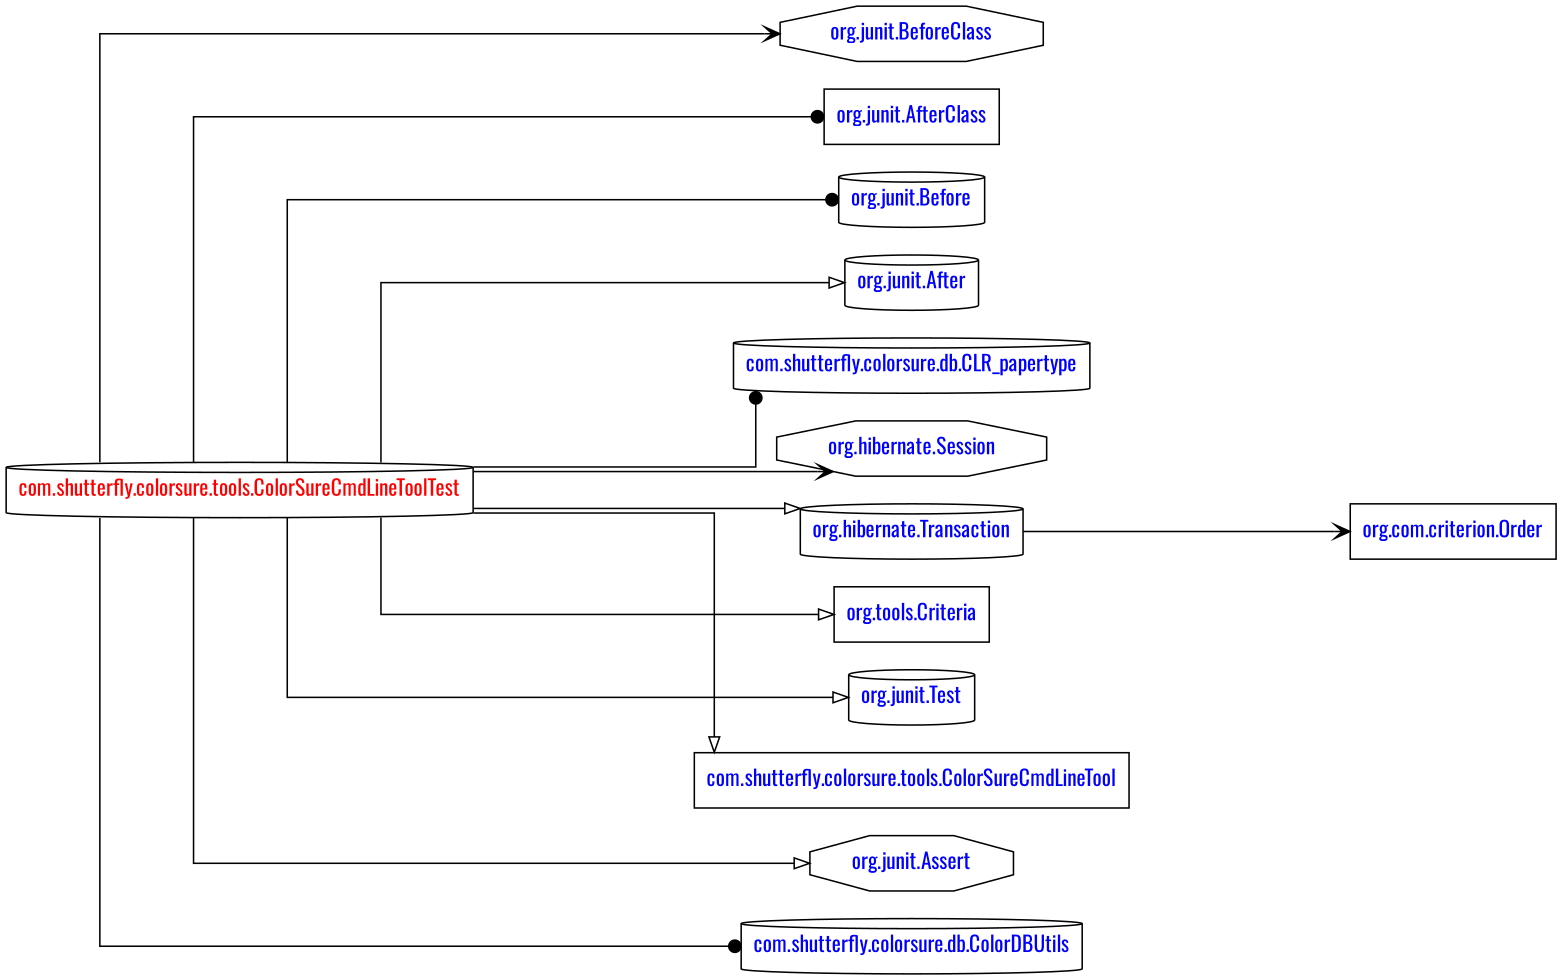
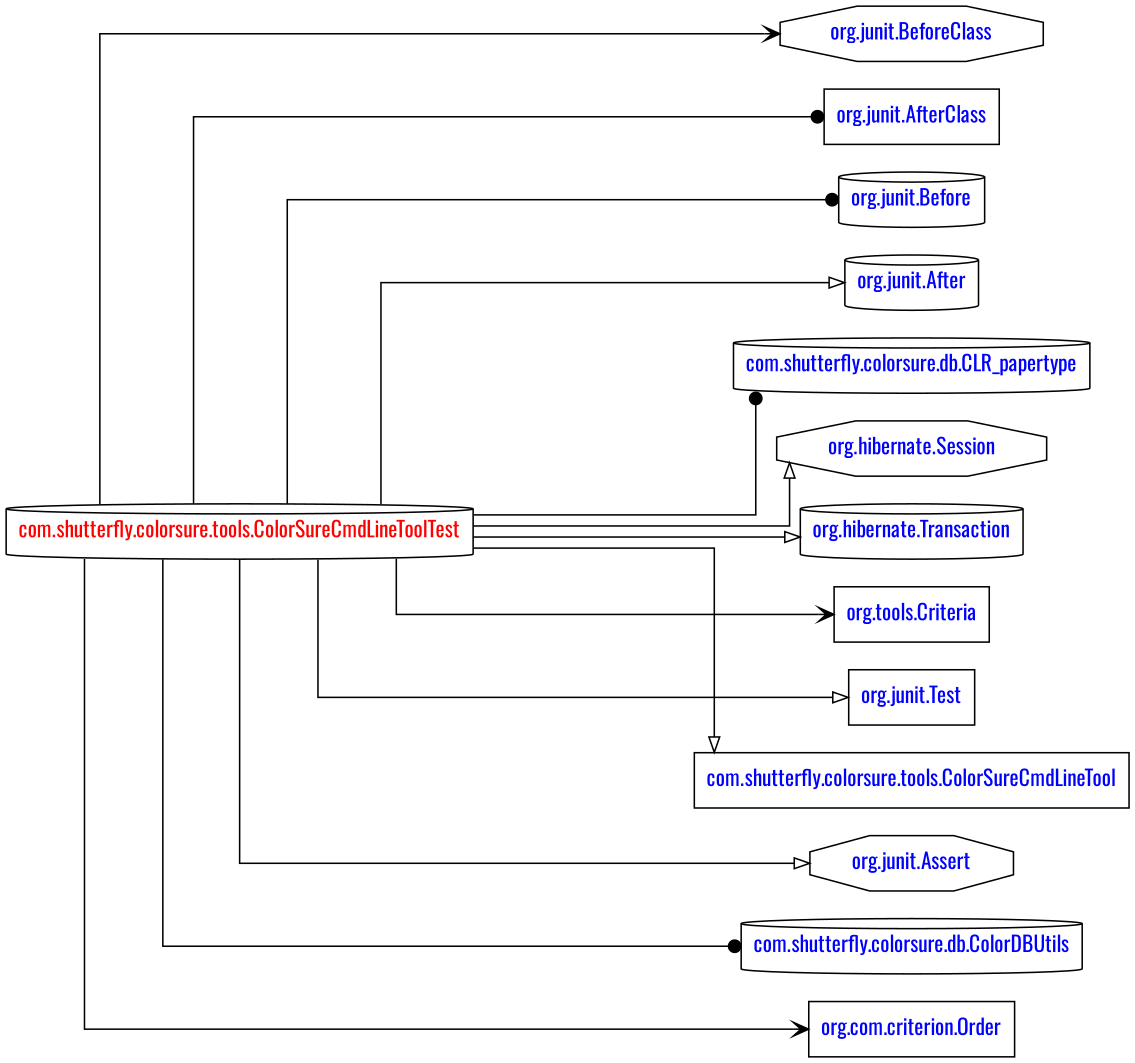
edge "com.shutterfly.colorsure.tools.ColorSureCmdLineToolTest" -> "org.hibernate.Session": arrowhead vee -> onormal
edge "org.hibernate.Transaction" -> "org.com.criterion.Order": now "com.shutterfly.colorsure.tools.ColorSureCmdLineToolTest" -> "org.com.criterion.Order"
edge "com.shutterfly.colorsure.tools.ColorSureCmdLineToolTest" -> "org.tools.Criteria": arrowhead onormal -> vee
node "org.junit.Test": shape cylinder -> box
